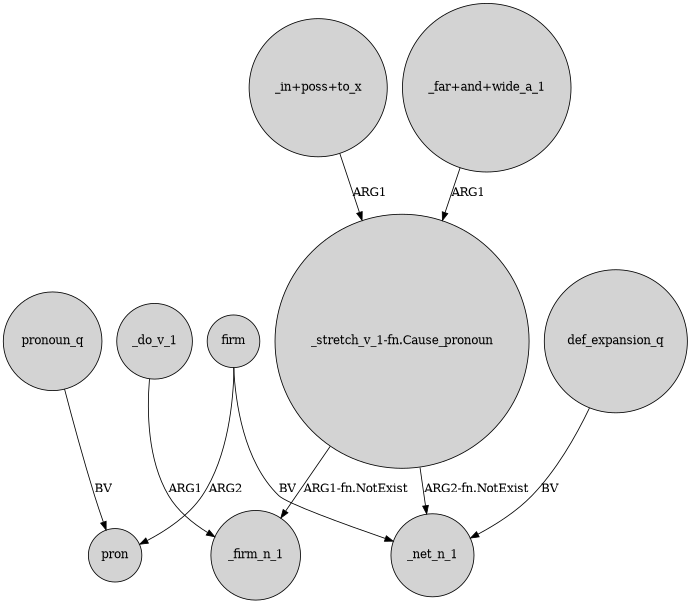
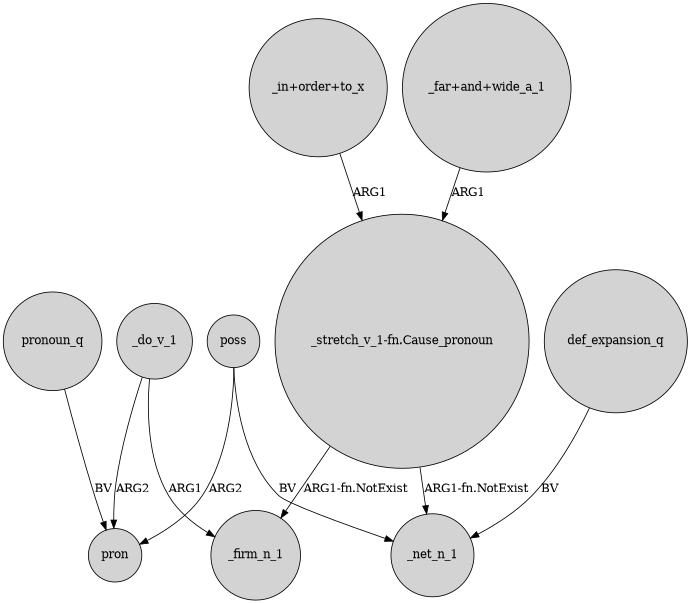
node "_in+poss+to_x": label "_in+poss+to_x" -> "_in+order+to_x"
node "firm": label "firm" -> "poss"
edge "_do_v_1" -> "pron": added, label "ARG2"
edge "_stretch_v_1-fn.Cause_pronoun" -> "_net_n_1": label "ARG2-fn.NotExist" -> "ARG1-fn.NotExist"
